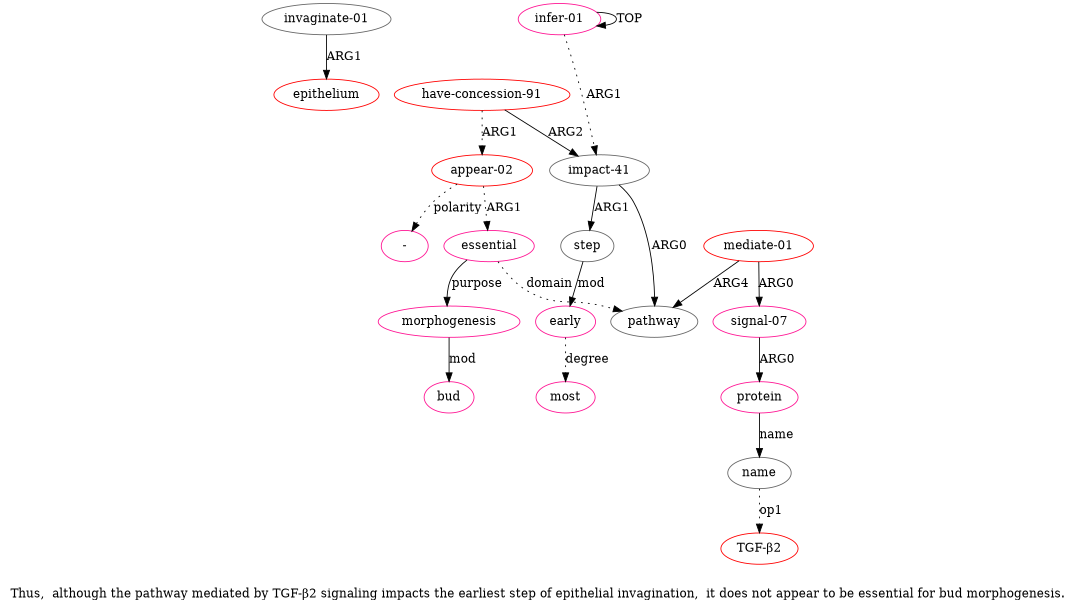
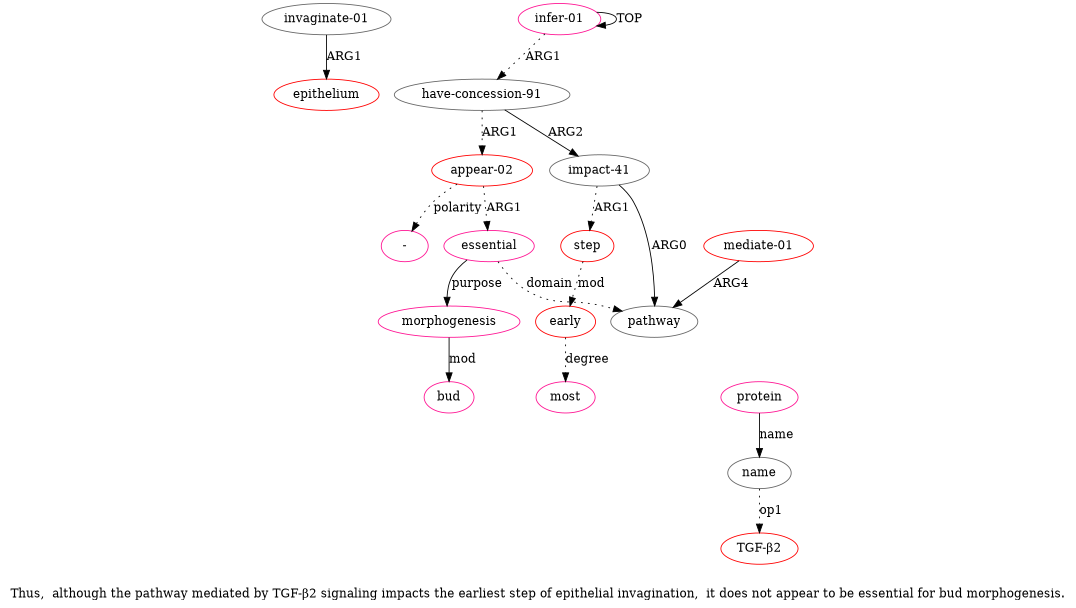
edge "infer-01" -> "impact-41": now "infer-01" -> "have-concession-91"
node "have-concession-91": color red -> gray40
edge "impact-41" -> "step": style solid -> dotted
node "step": color gray40 -> red
edge "step" -> "early": style solid -> dotted
node "early": color deeppink -> red
node "signal-07": removed
